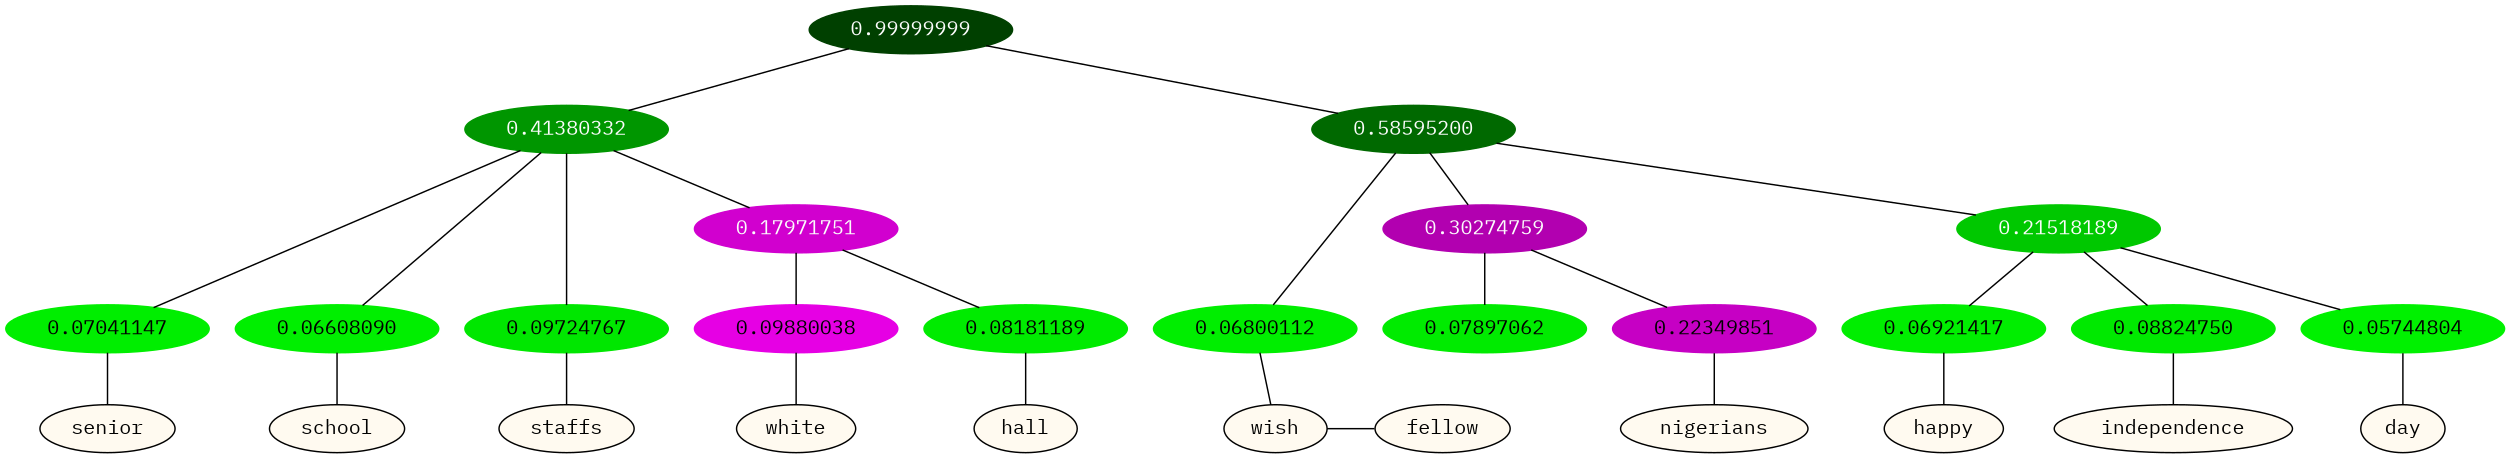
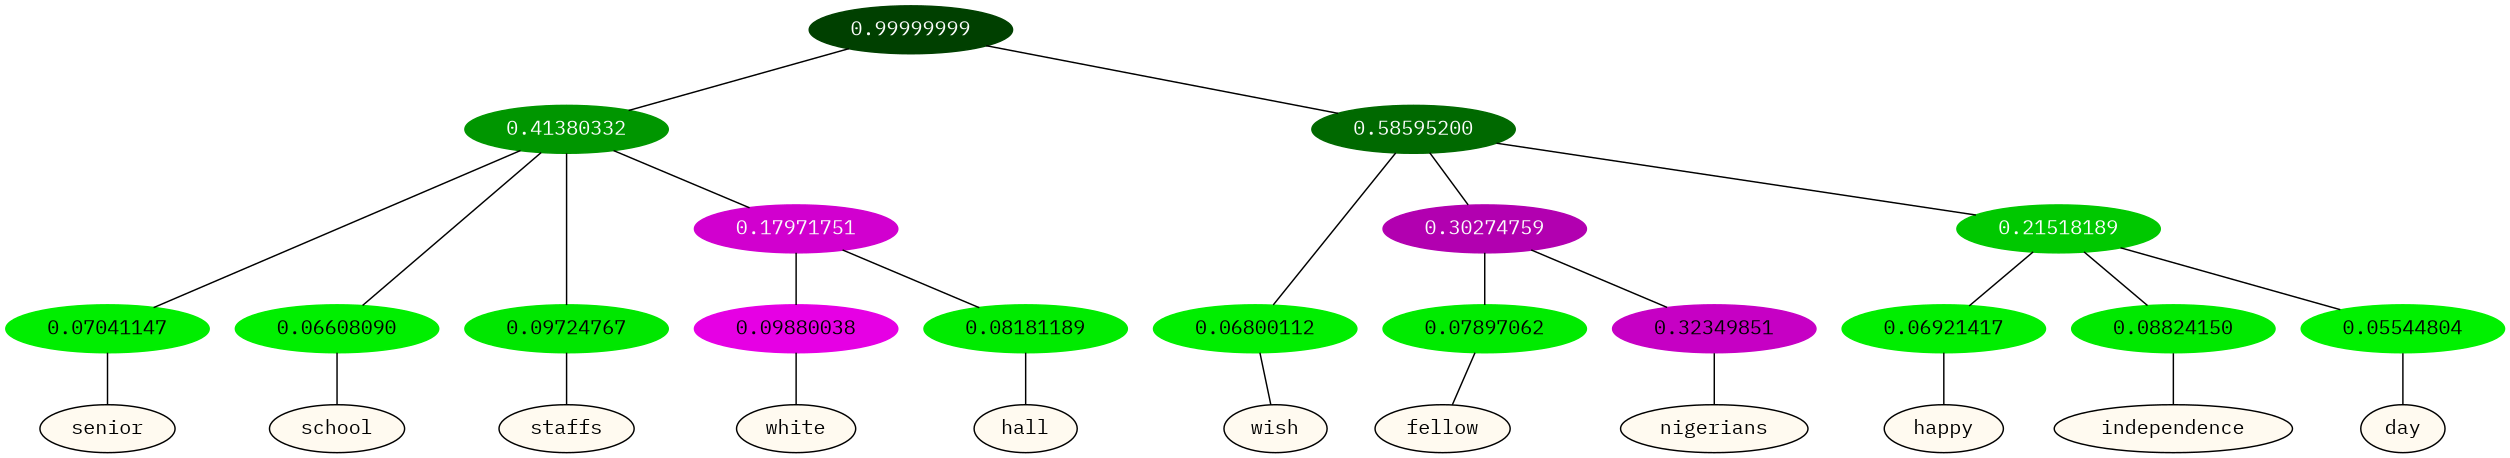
node "0.22349851": label "0.22349851" -> "0.32349851"
node "0.08824750": label "0.08824750" -> "0.08824150"
node "0.05744804": label "0.05744804" -> "0.05544804"
edge "wish" -- "fellow": now "0.07897062" -- "fellow"
